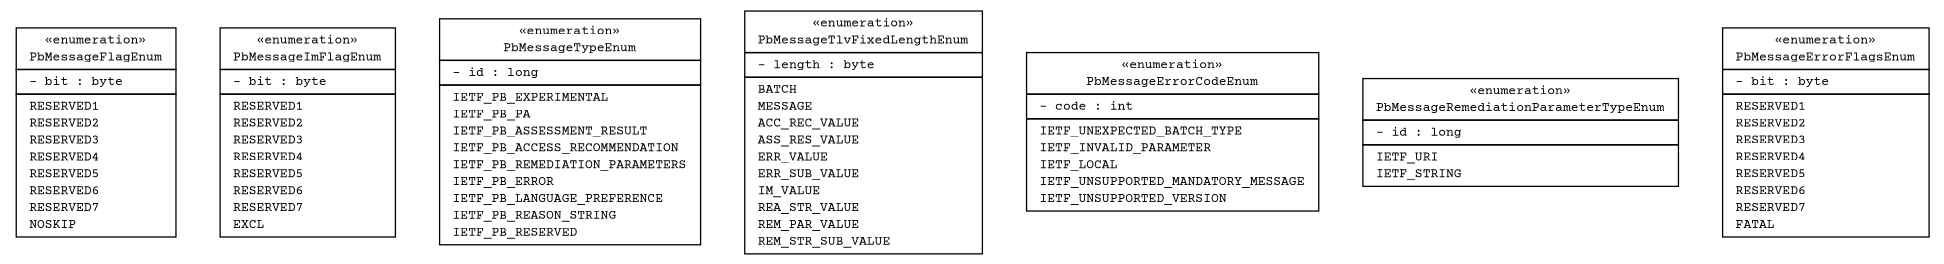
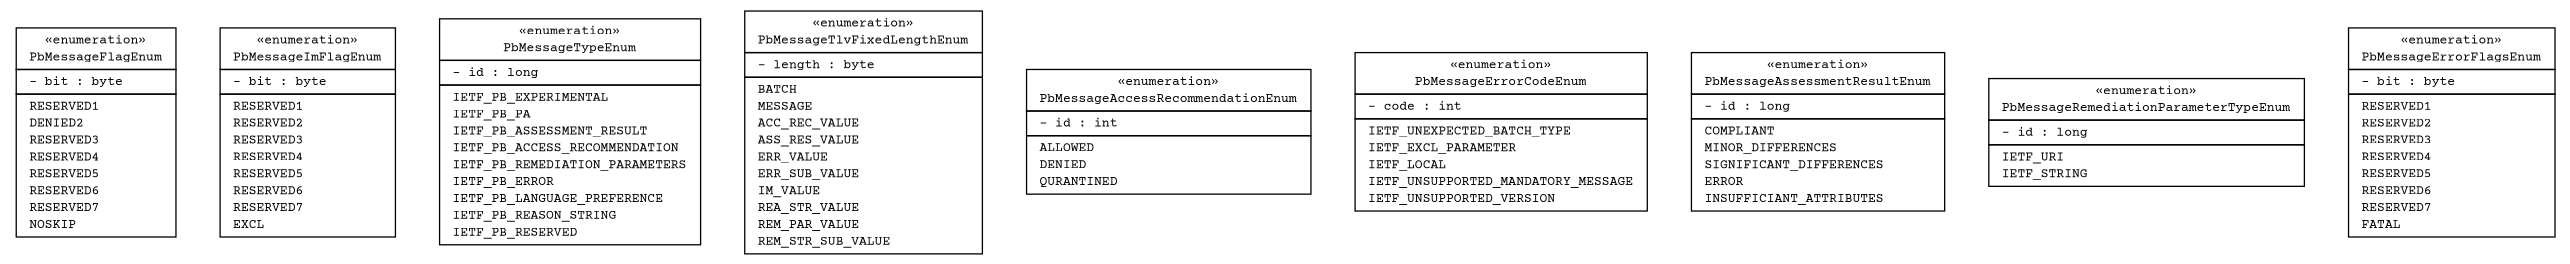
node "PbMessageFlagEnum": text "RESERVED2" -> "DENIED2"
node "PbMessageAccessRecommendationEnum": added
node "PbMessageAssessmentResultEnum": added
node "PbMessageErrorCodeEnum": text "IETF_INVALID_PARAMETER" -> "IETF_EXCL_PARAMETER"
